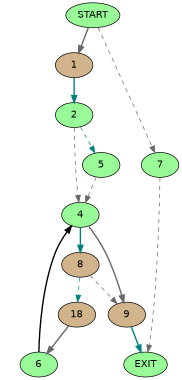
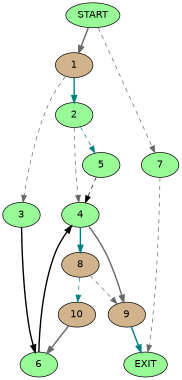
edge "5" -> "4": color gray40 -> black
node "3": added
node "18": label "18" -> "10"
